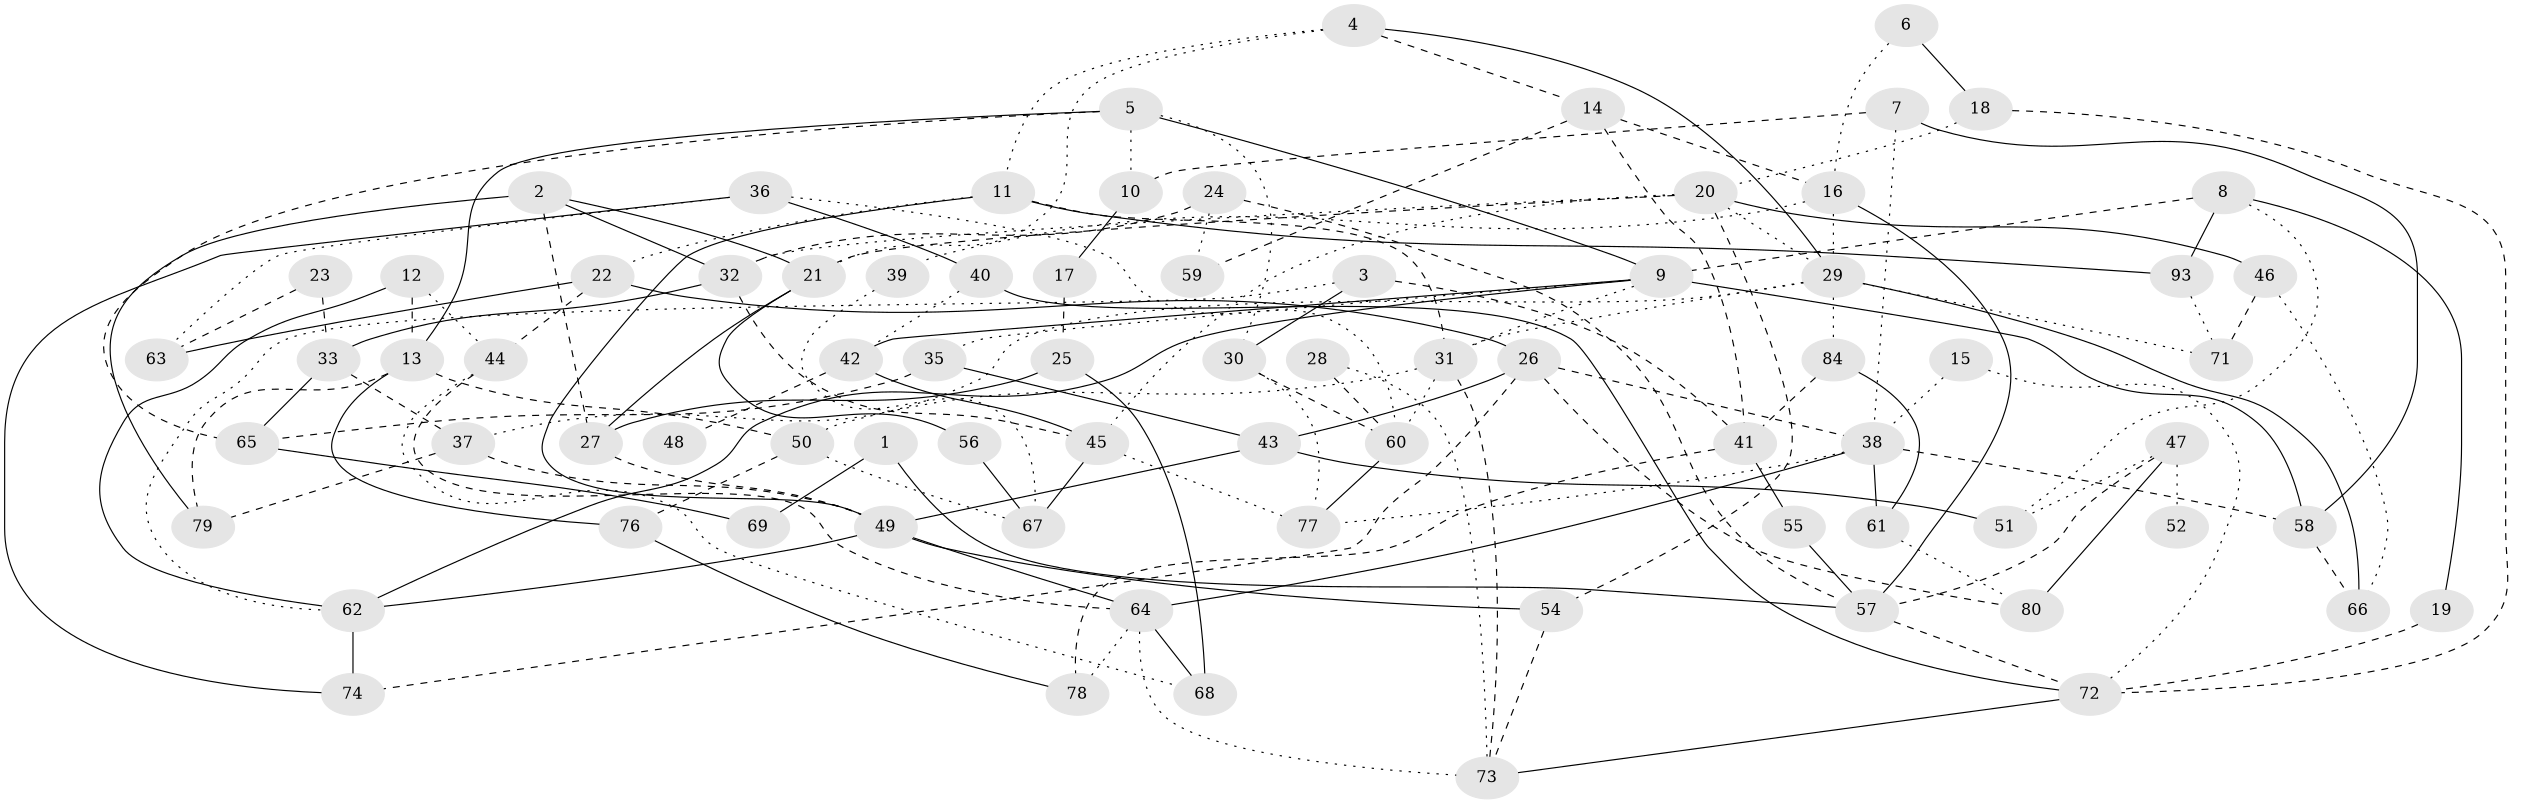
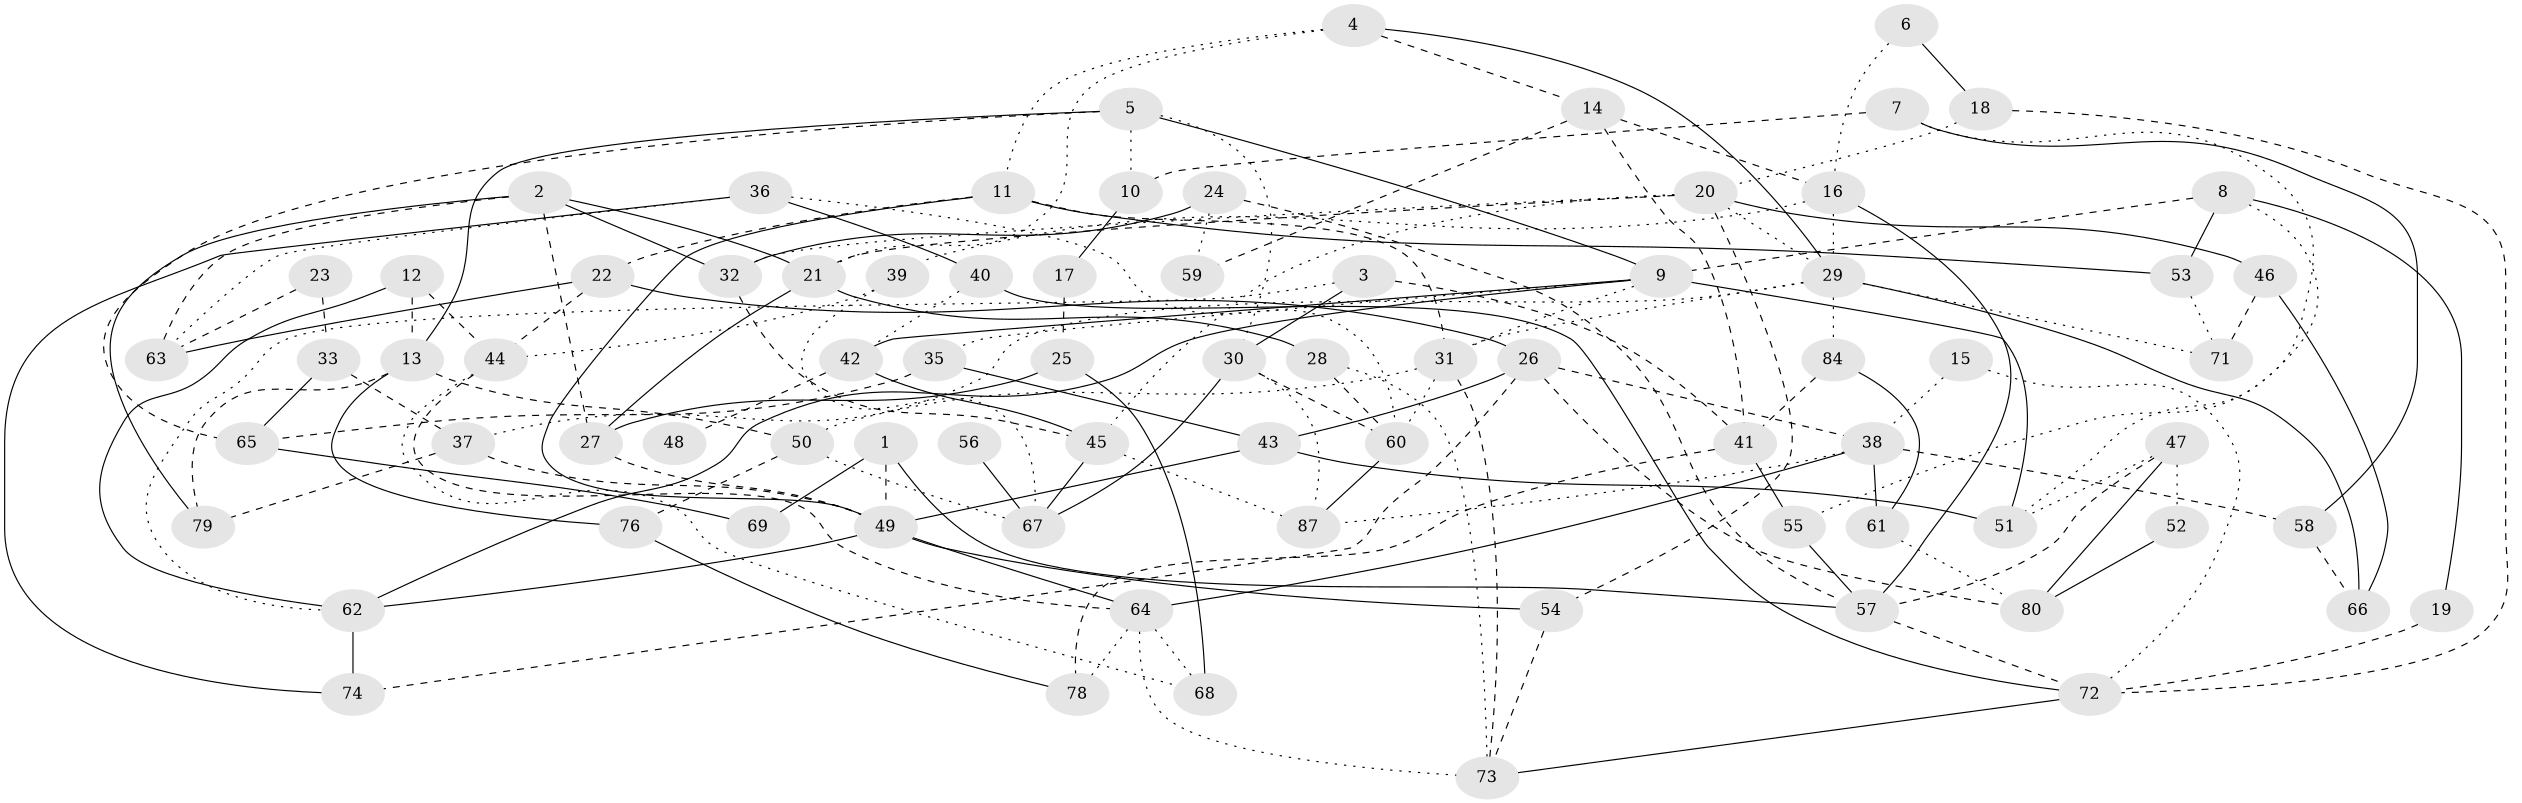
edge "11" -- "22": style dotted -> dashed
edge "2" -- "63": added
edge "24" -- "32": style dashed -> solid
edge "7" -- "38": now "7" -- "55"
node "93": label "93" -> "53"
edge "32" -- "33": removed
edge "12" -- "44": style dotted -> dashed
edge "39" -- "44": added
edge "9" -- "58": now "9" -- "51"
edge "21" -- "56": now "21" -- "28"
edge "46" -- "66": style dotted -> solid
edge "30" -- "67": added
edge "1" -- "49": added
node "77": label "77" -> "87"
edge "52" -- "80": added
edge "64" -- "68": style solid -> dotted
